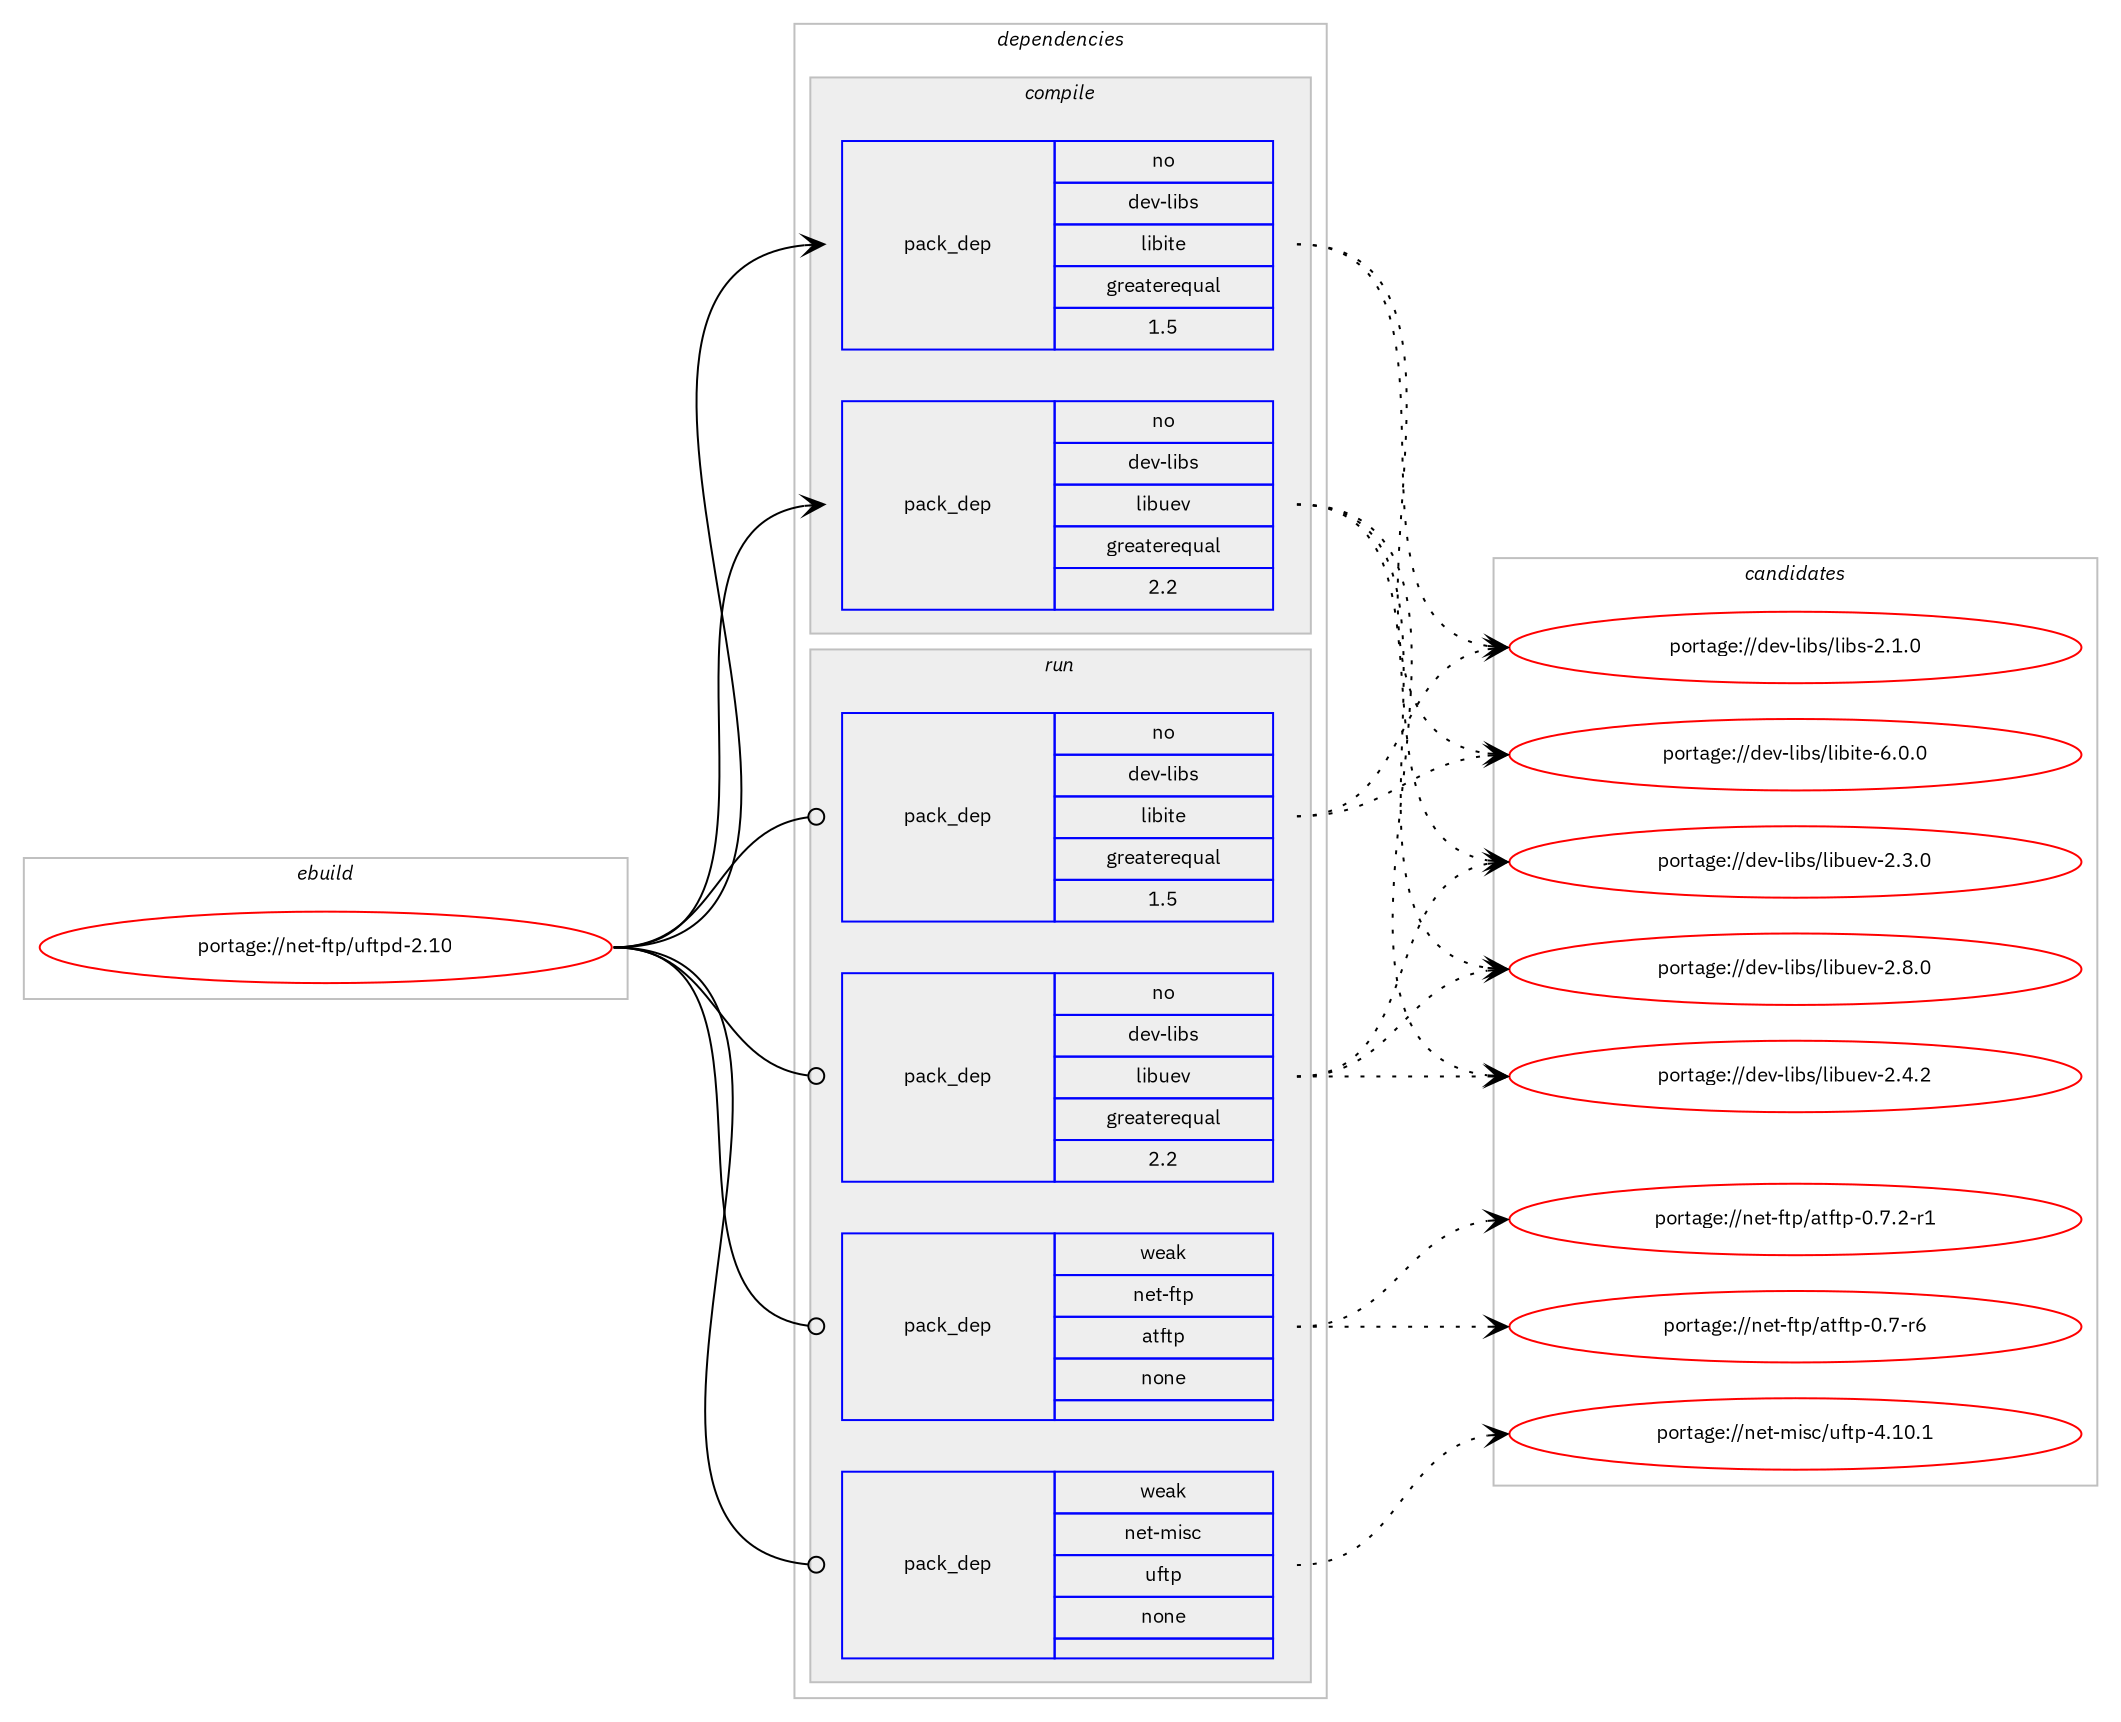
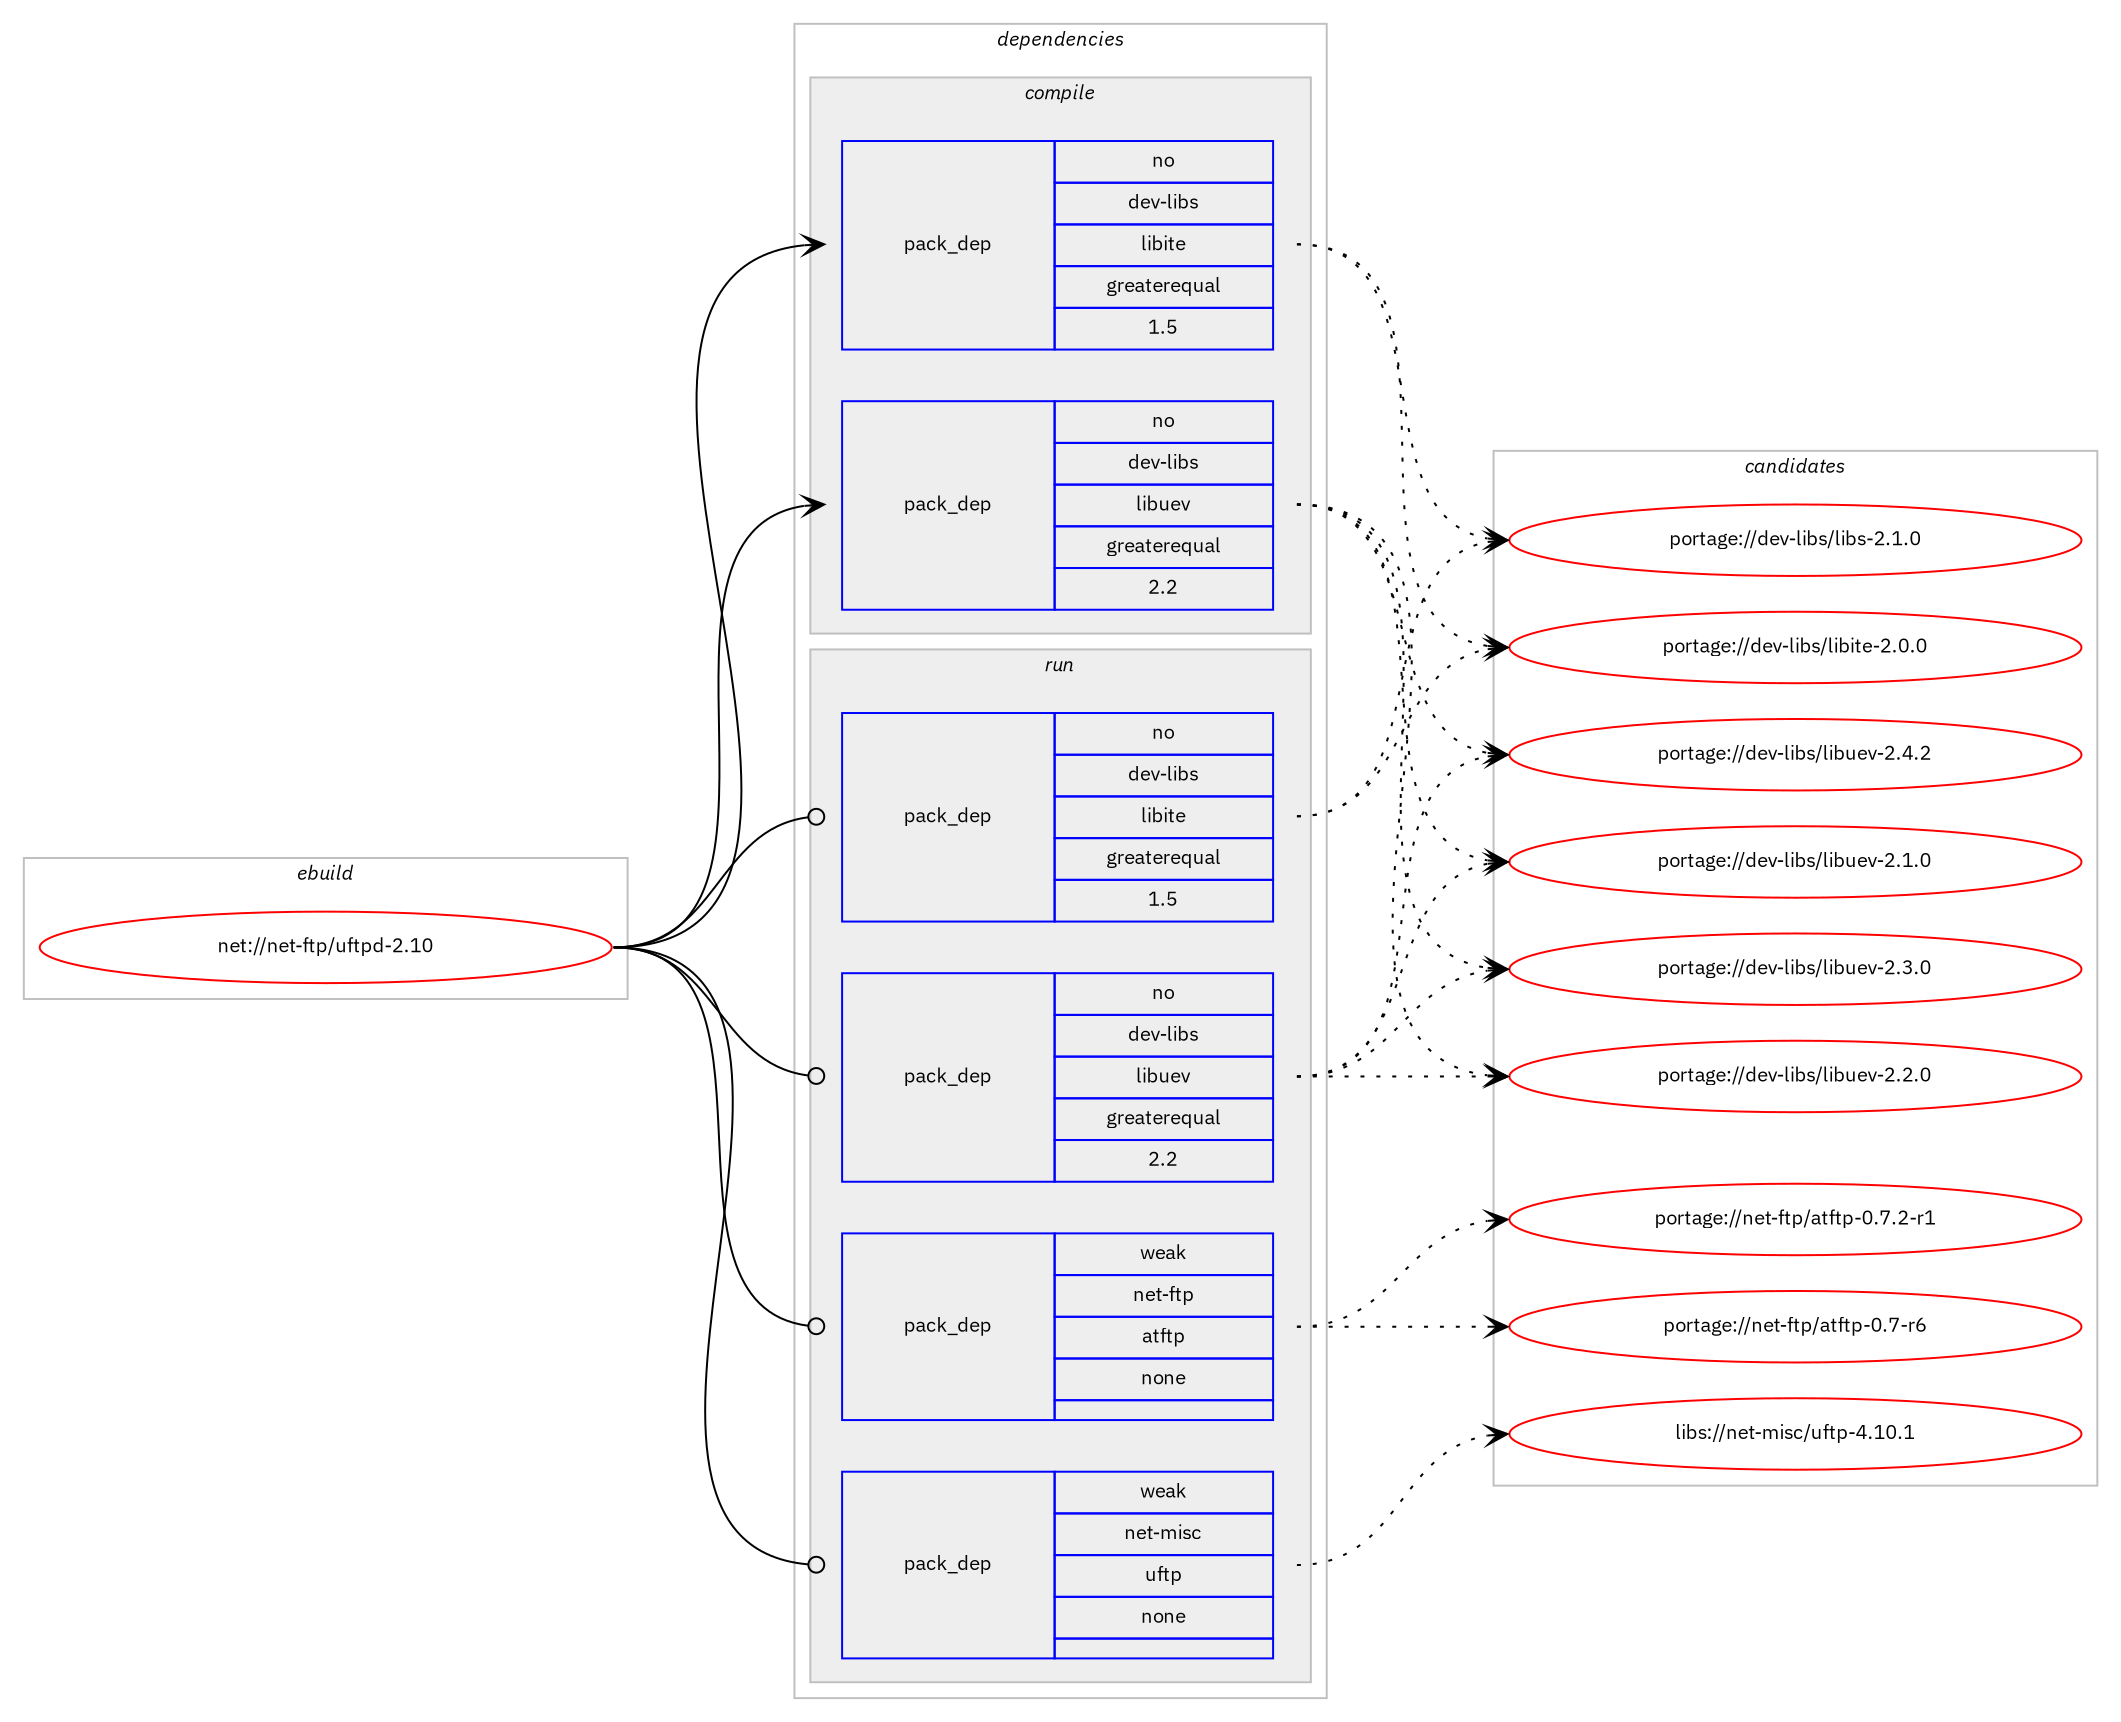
node "portage://dev-libs/libite-6.0.0": label "portage://dev-libs/libite-6.0.0" -> "portage://dev-libs/libite-2.0.0"
node "portage://dev-libs/libuev-2.1.0": added
node "portage://net-ftp/uftpd-2.10": label "portage://net-ftp/uftpd-2.10" -> "net://net-ftp/uftpd-2.10"
node "portage://dev-libs/libuev-2.8.0": label "portage://dev-libs/libuev-2.8.0" -> "portage://dev-libs/libuev-2.2.0"
node "portage://net-misc/uftp-4.10.1": label "portage://net-misc/uftp-4.10.1" -> "libs://net-misc/uftp-4.10.1"
